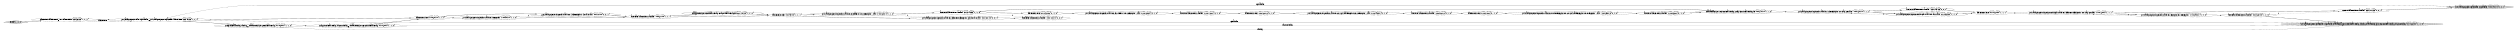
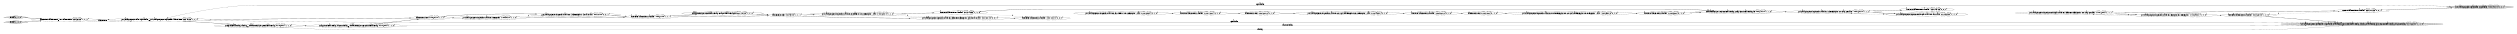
node "killerForTests.reset()@@@15@@@['0', '1', '0']": removed
node "killerForTests.reset()@@@15@@@['1', '1', '1']": removed
node "testKill['0', '1', '0']": added
